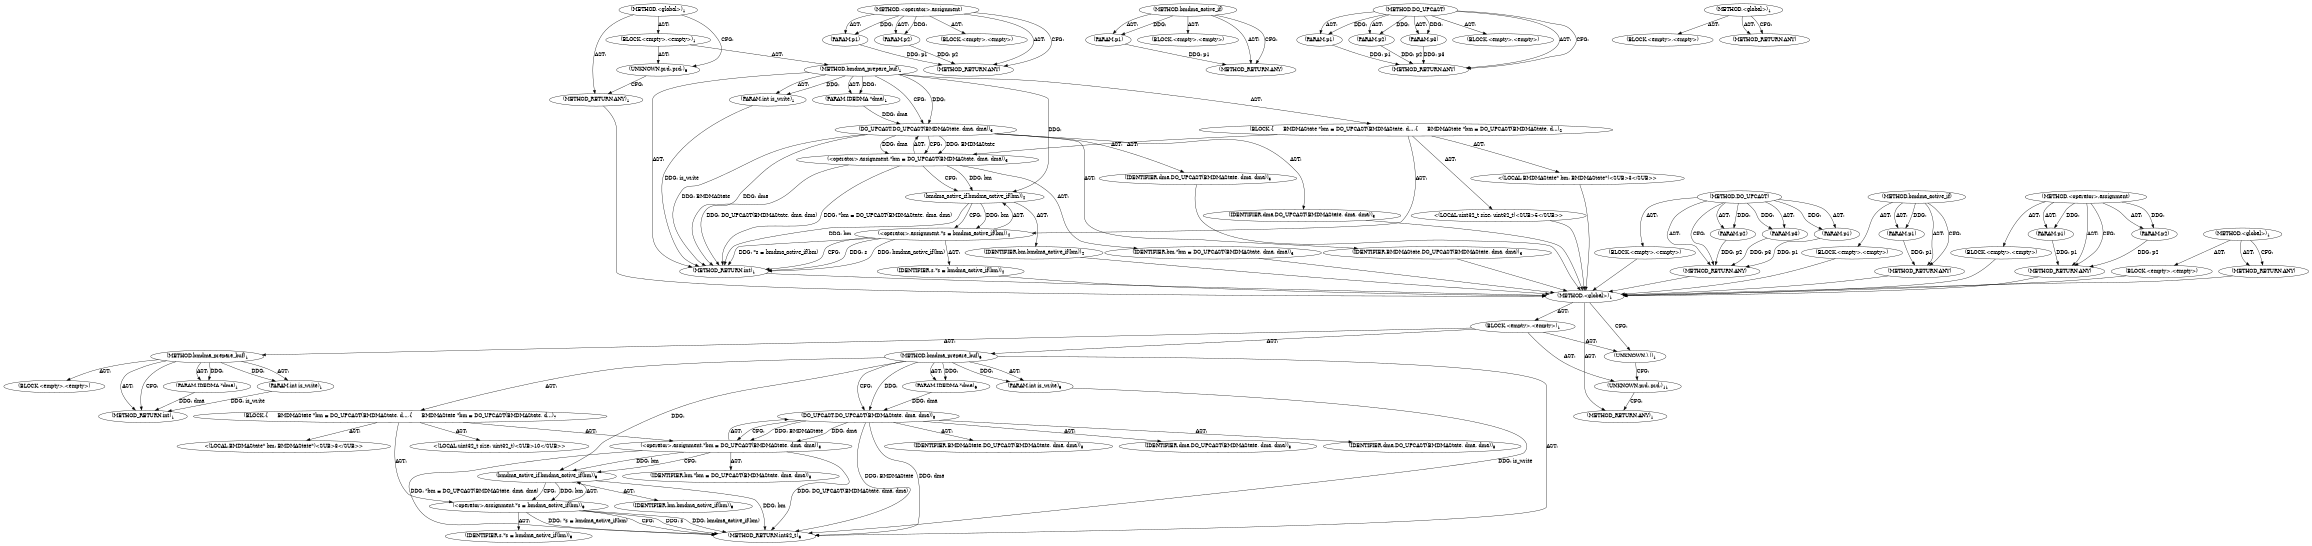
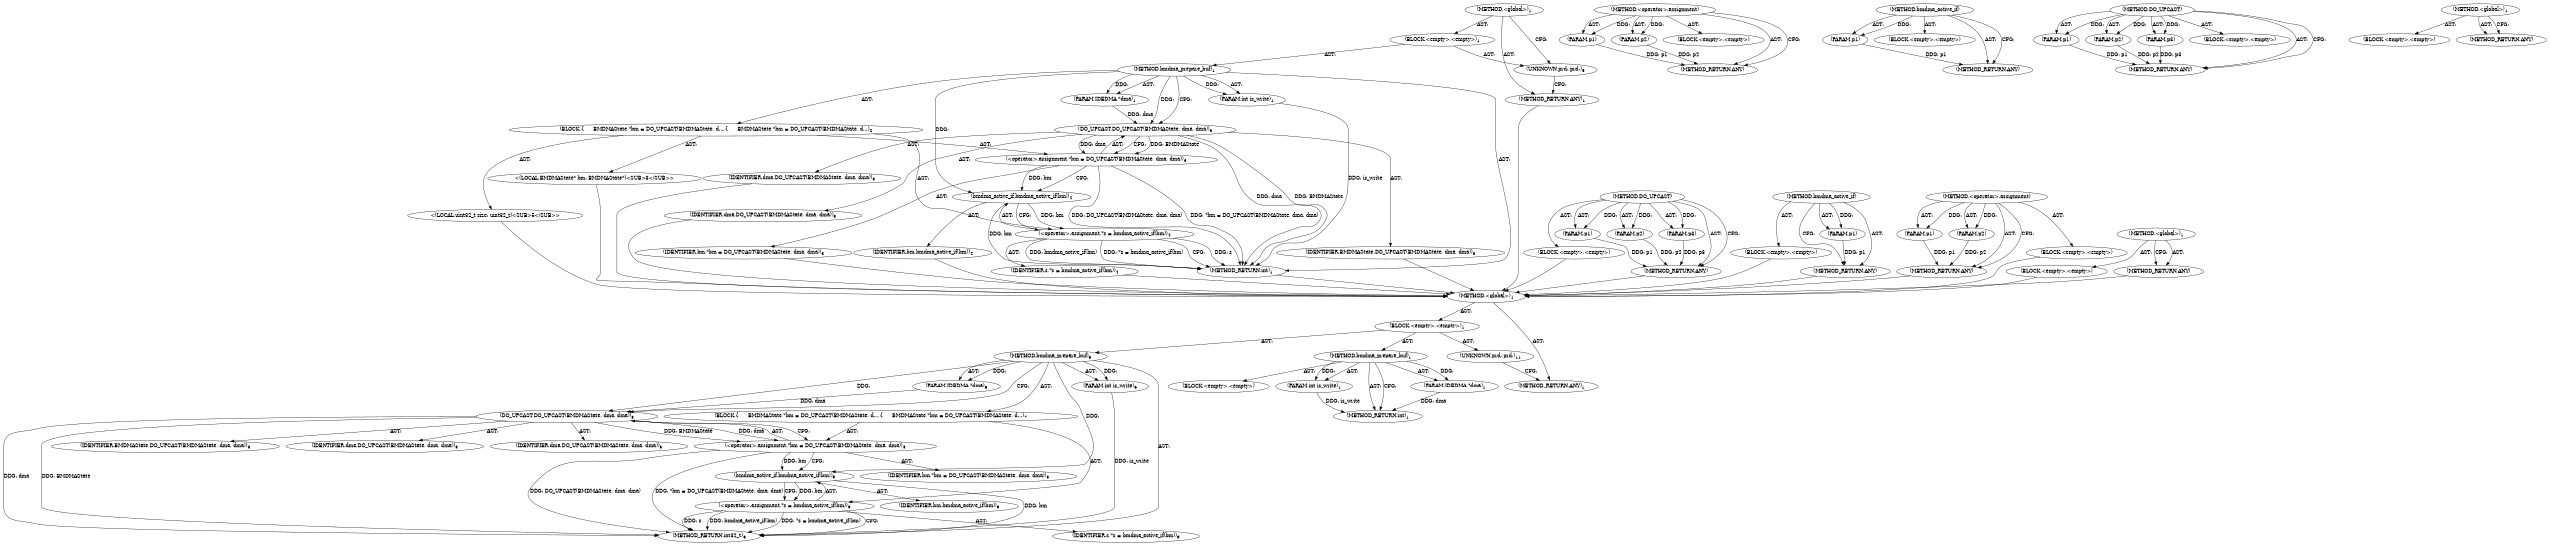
node "(UNKNOWN,),))": removed
node "<(LOCAL,BMDMAState* bm: BMDMAState*)<SUB>8</SUB>>": removed
node "<(LOCAL,uint32_t size: uint32_t)<SUB>10</SUB>>": removed
